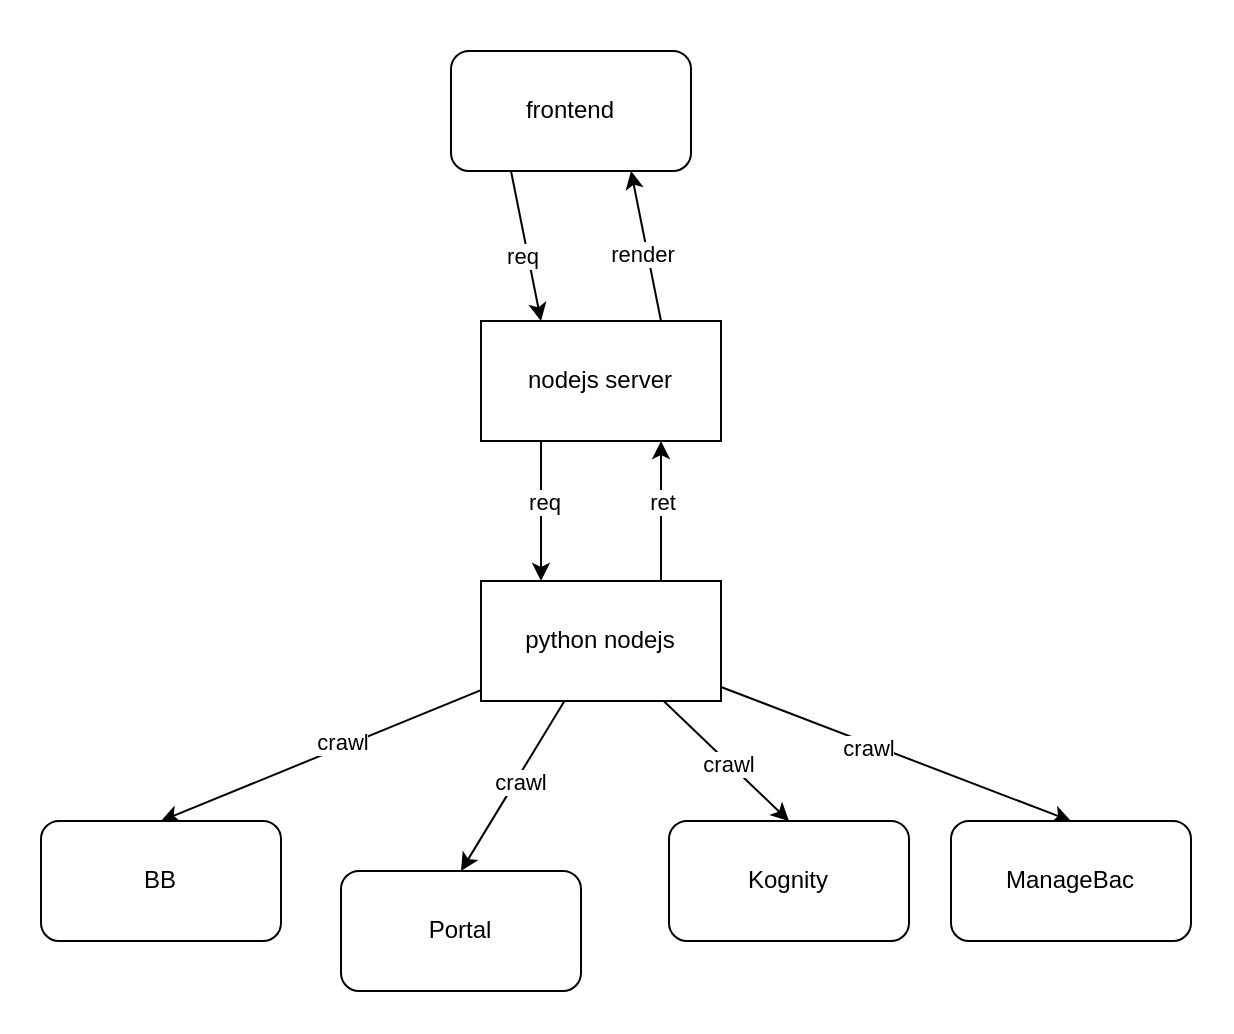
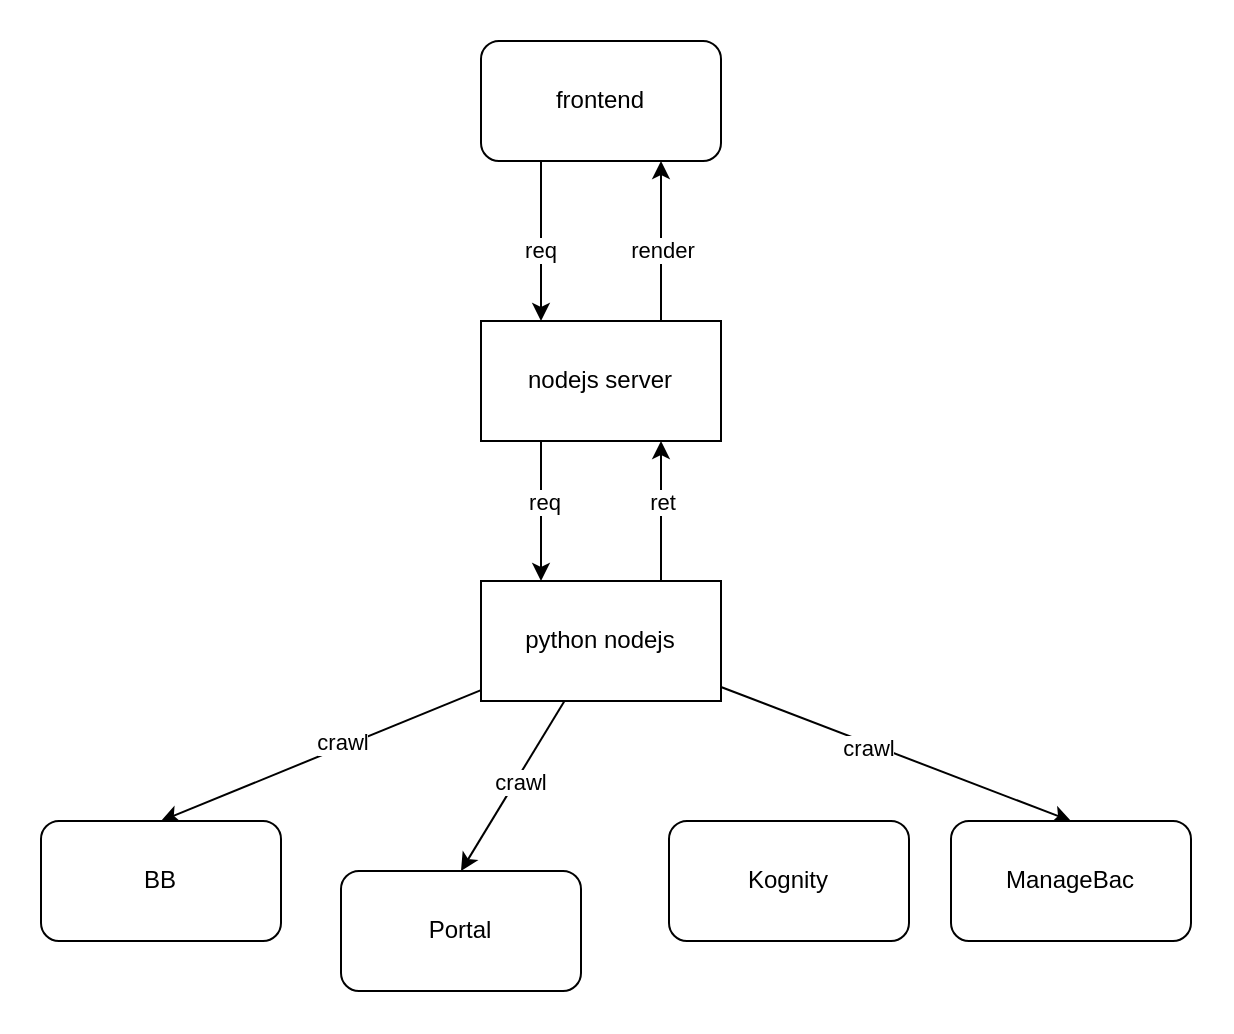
node "frontend": moved (571, 111) -> (601, 101)
edge "python nodejs" -> "Kognity": removed, label "crawl"
